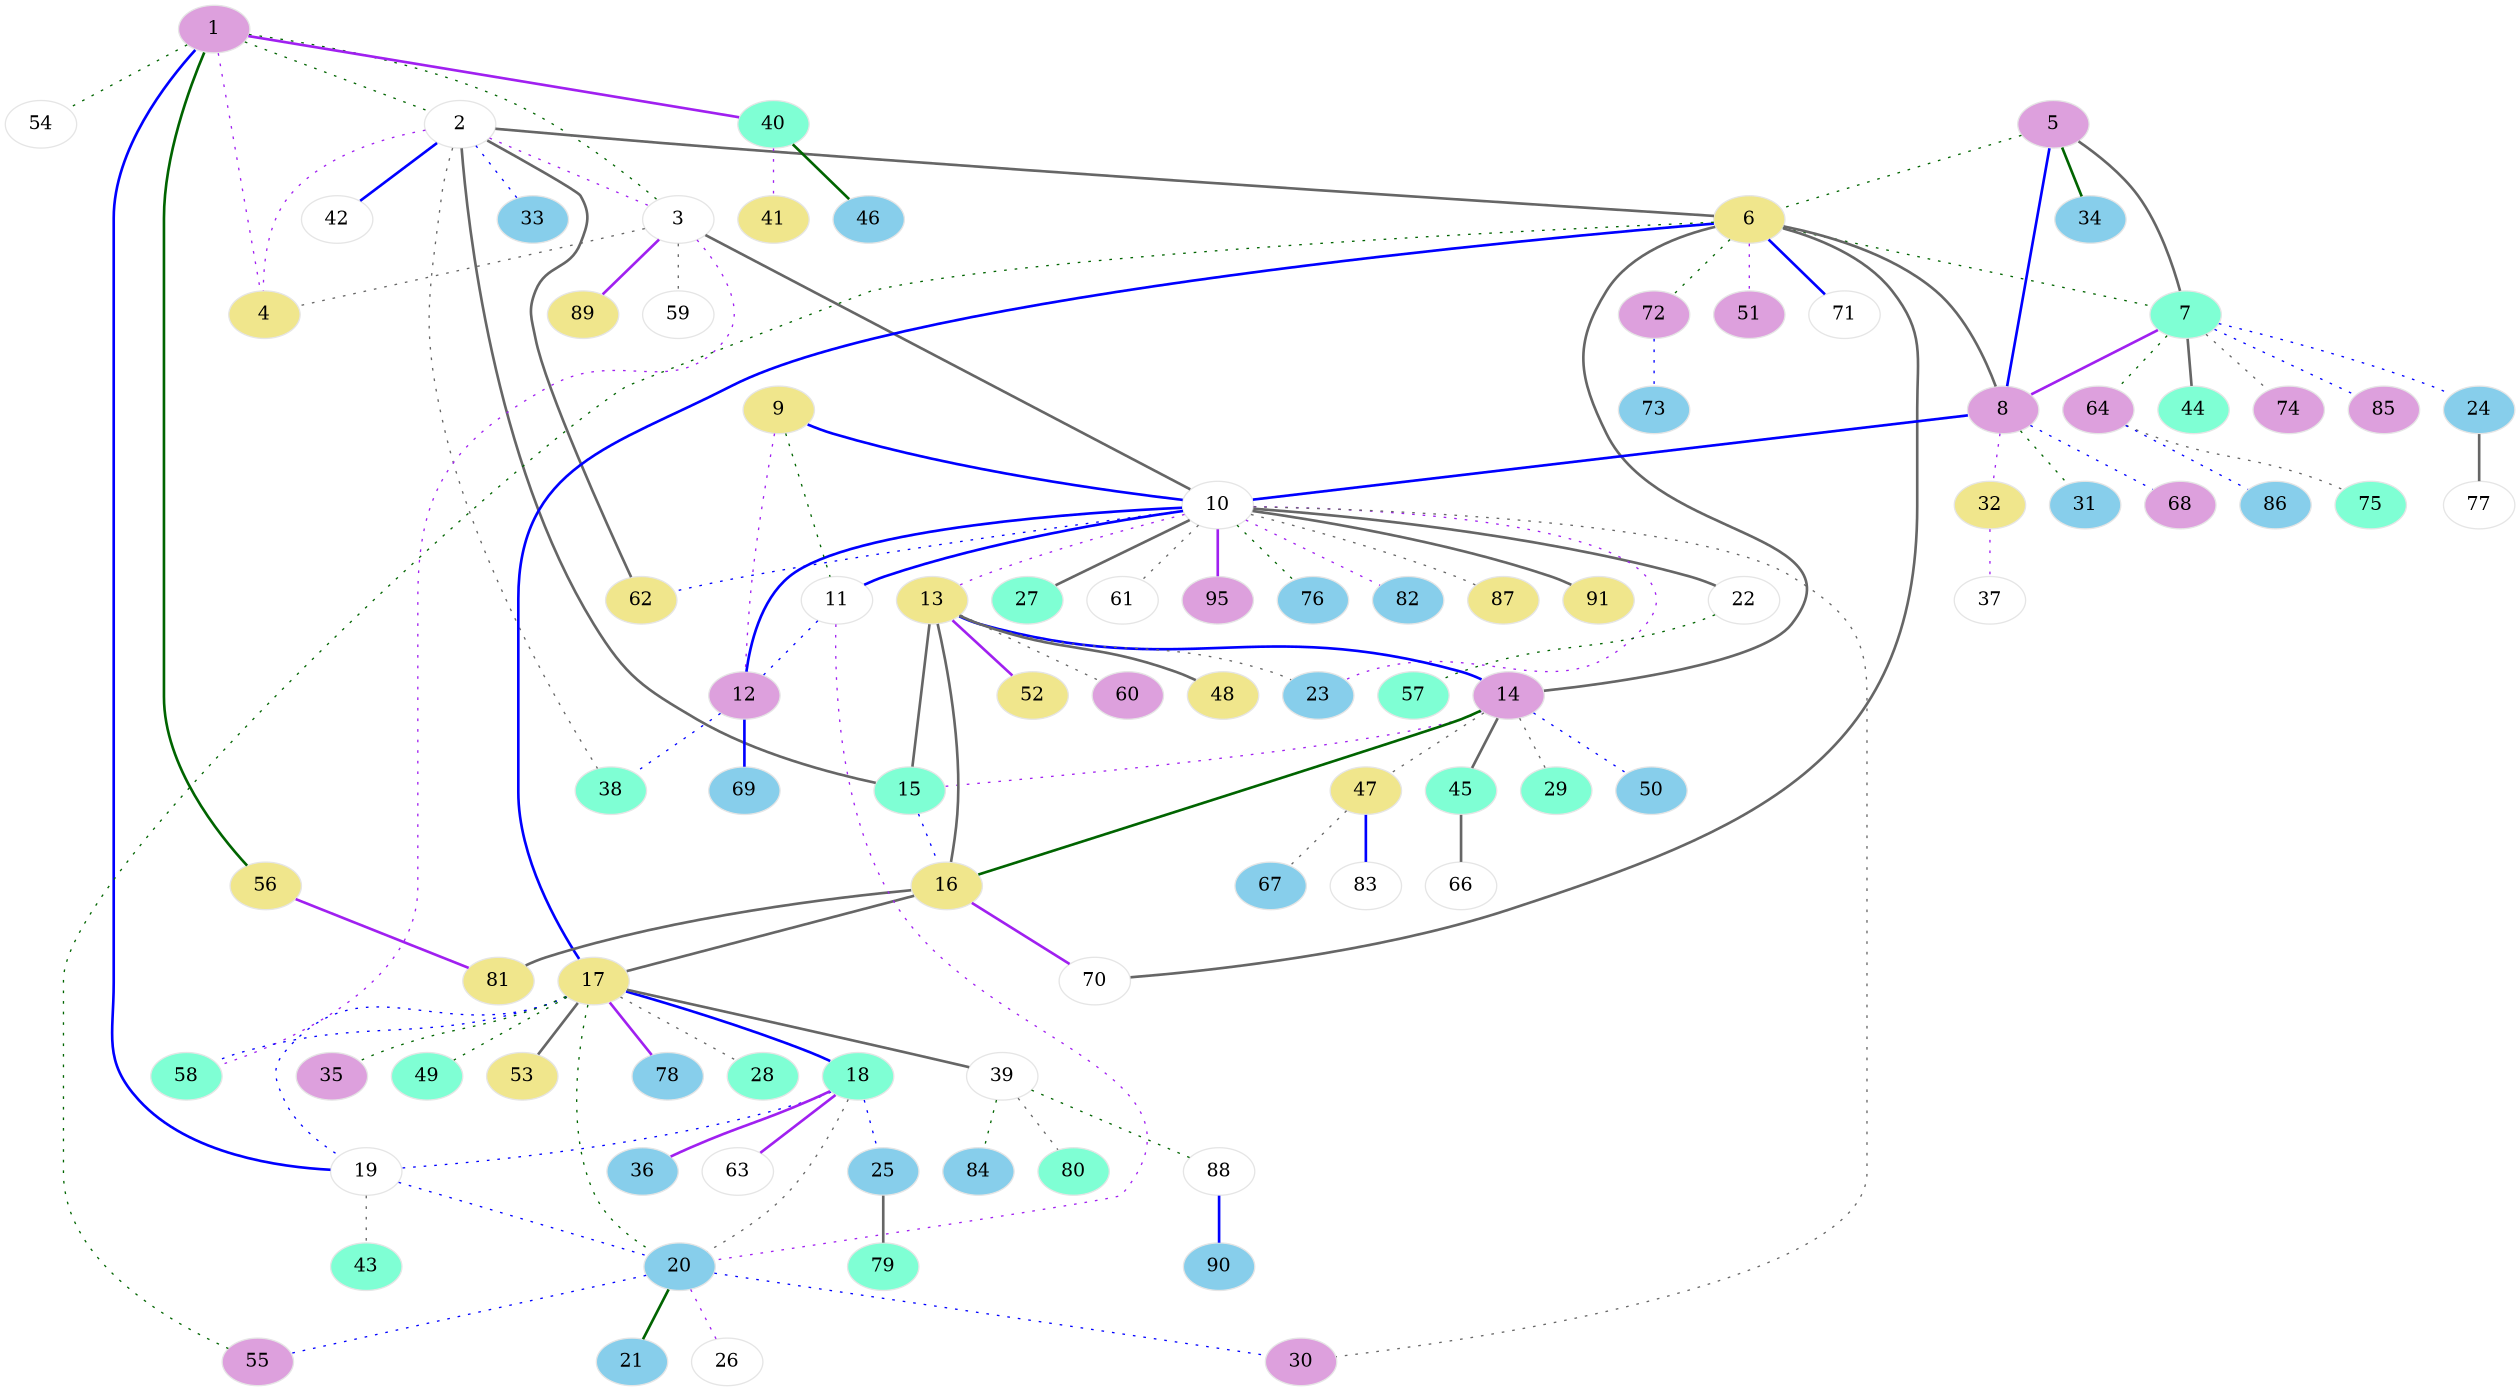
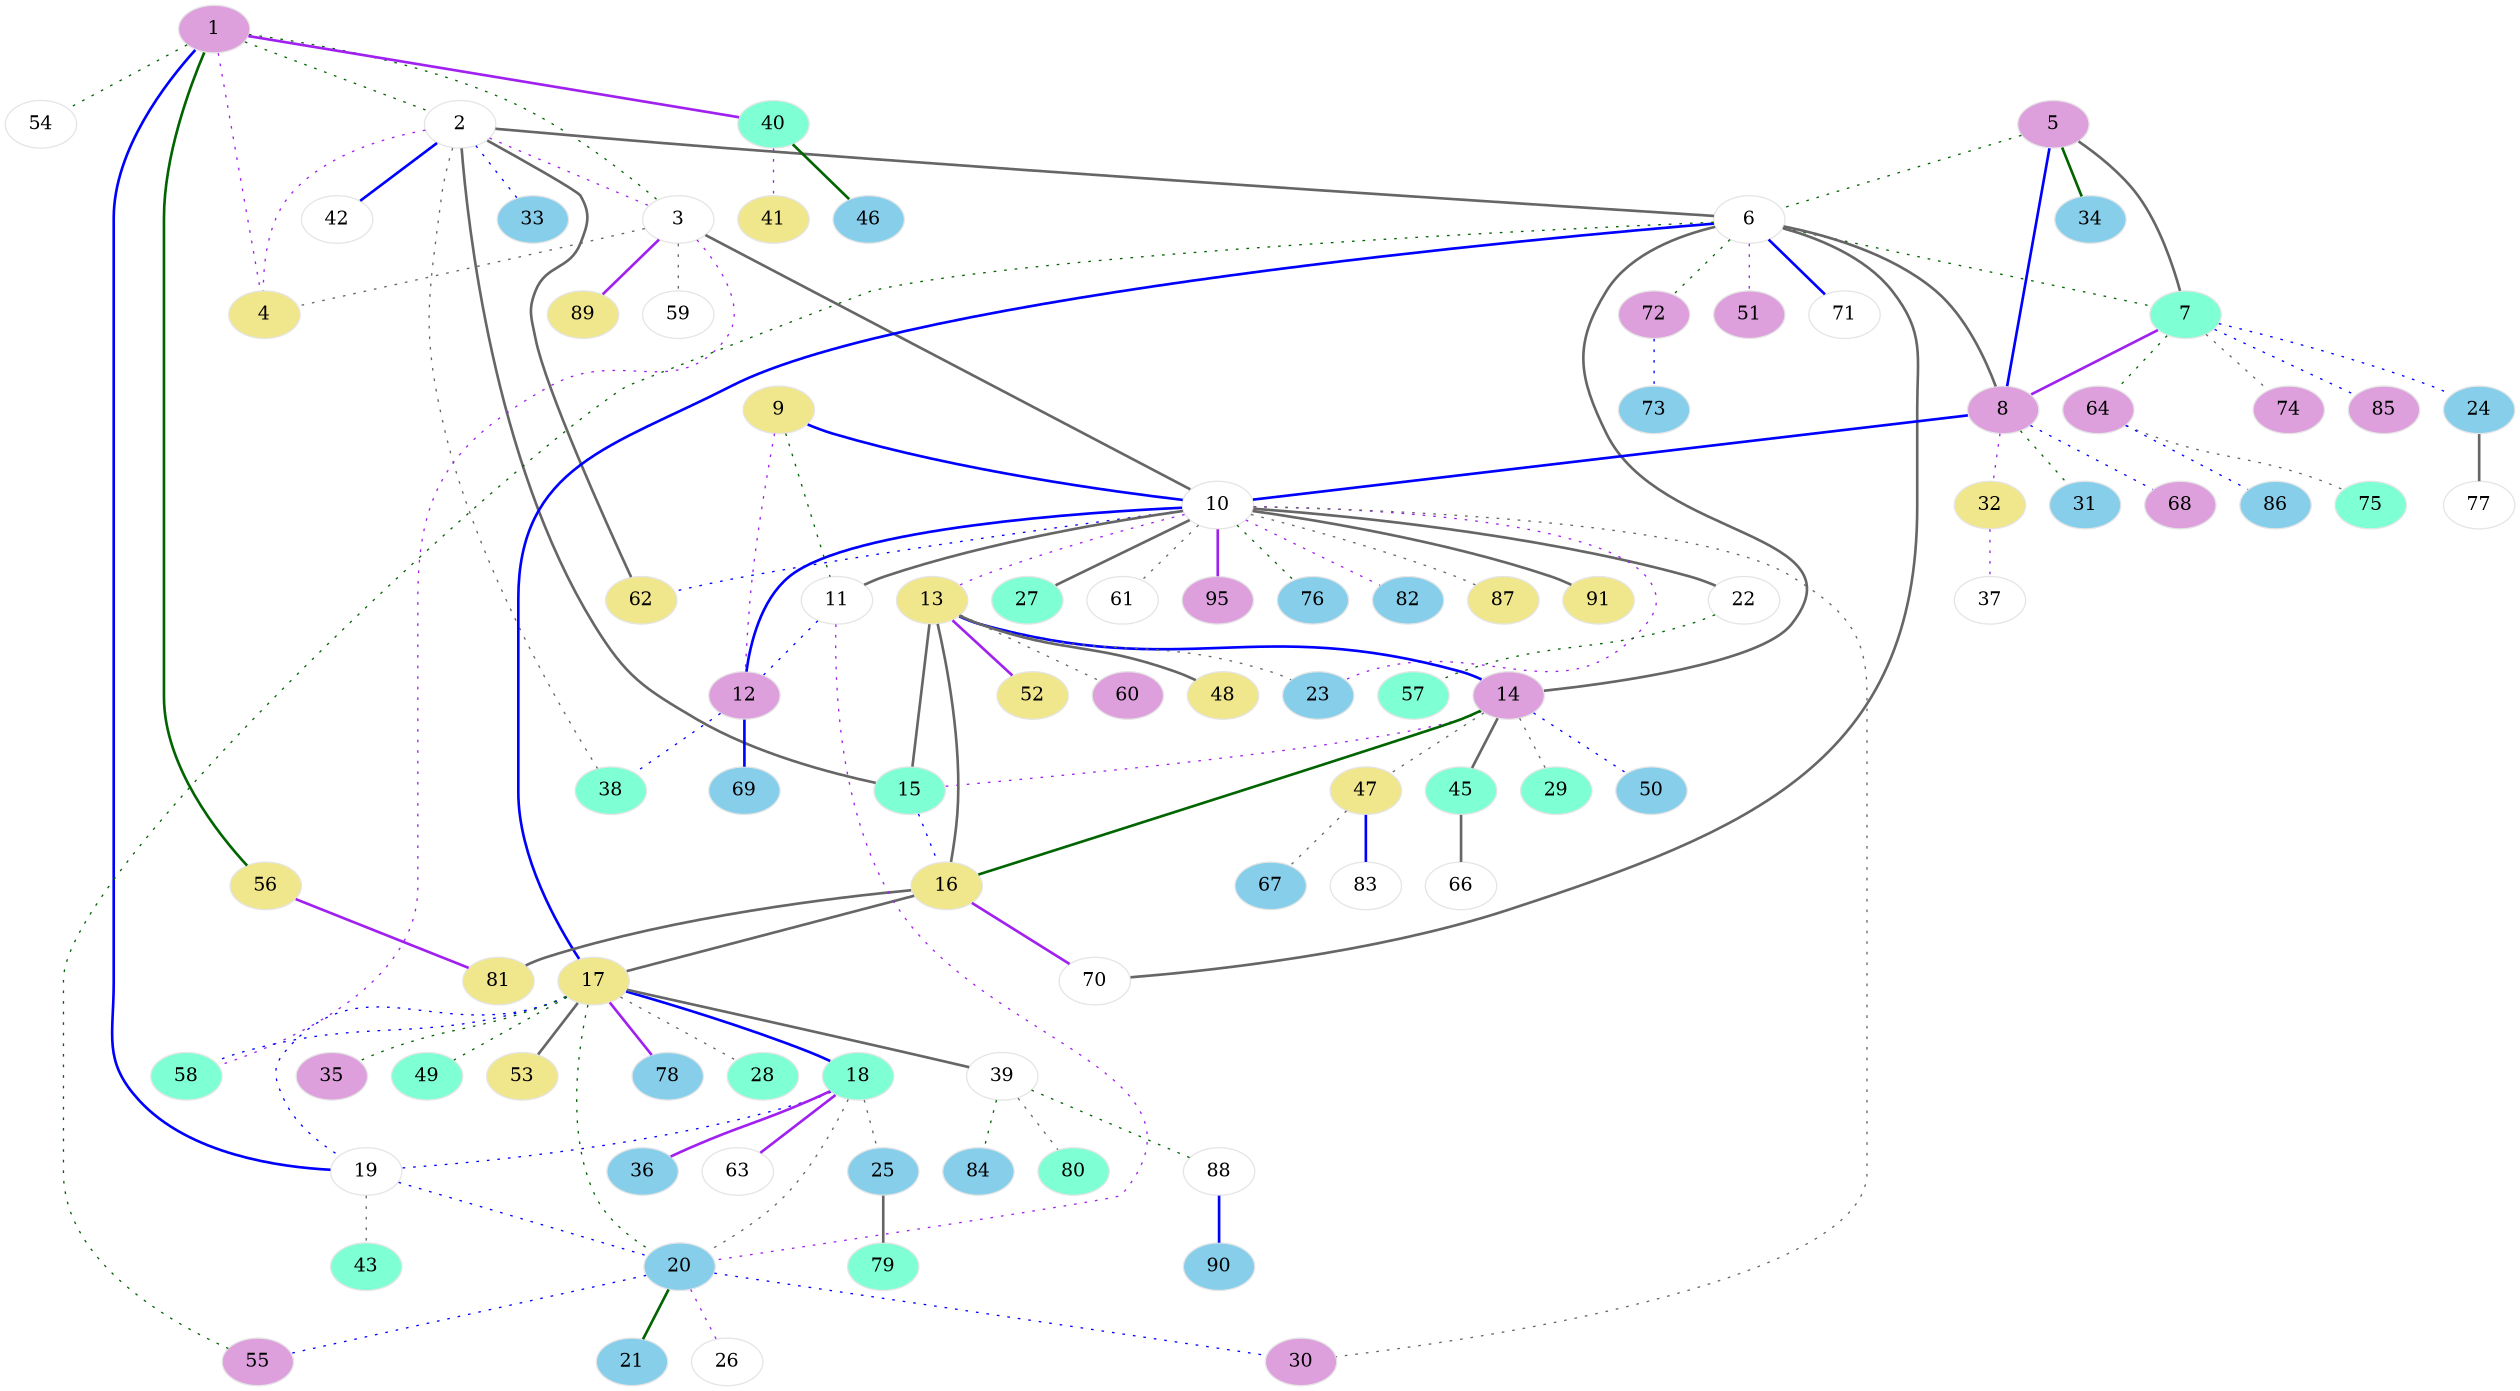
node "6": fillcolor khaki -> white
node "44": removed
edge "10" -- "11": color blue -> gray40
edge "18" -- "25": color blue -> gray40
